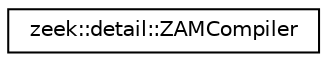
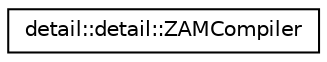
node "zeek::detail::ZAMCompiler": label "zeek::detail::ZAMCompiler" -> "detail::detail::ZAMCompiler"
